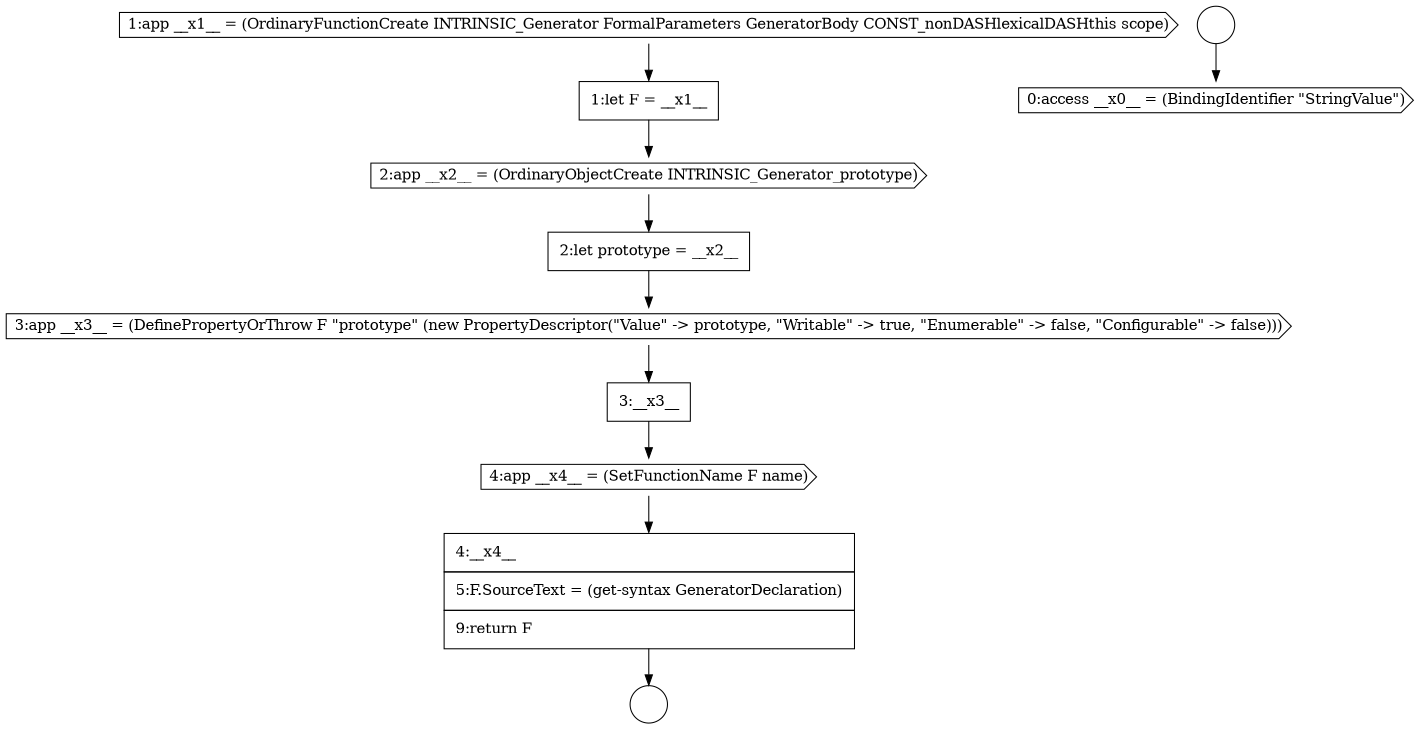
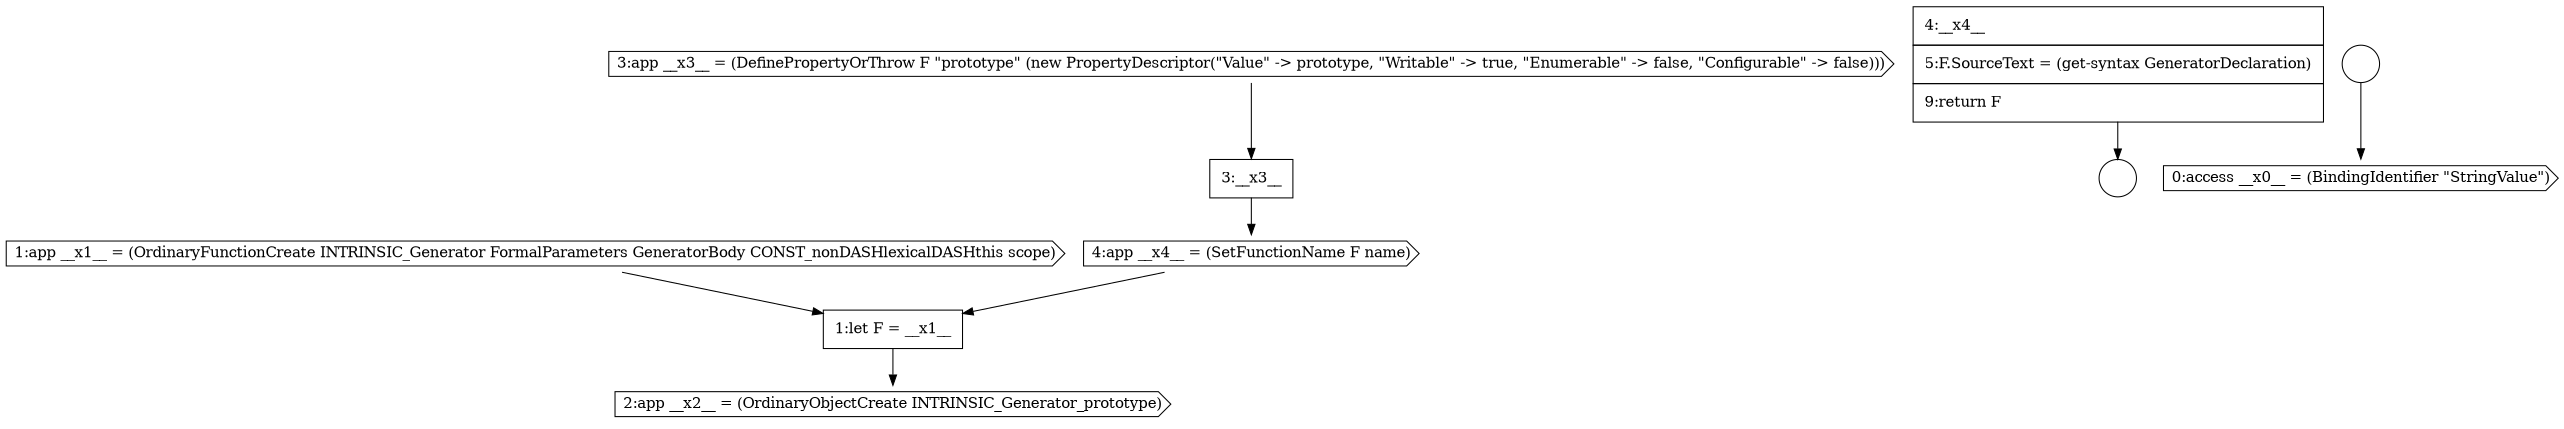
node "2:let prototype = __x2__": removed
edge "4:app __x4__ = (SetFunctionName F name)" -> "4:__x4__": now "4:app __x4__ = (SetFunctionName F name)" -> "1:let F = __x1__"
